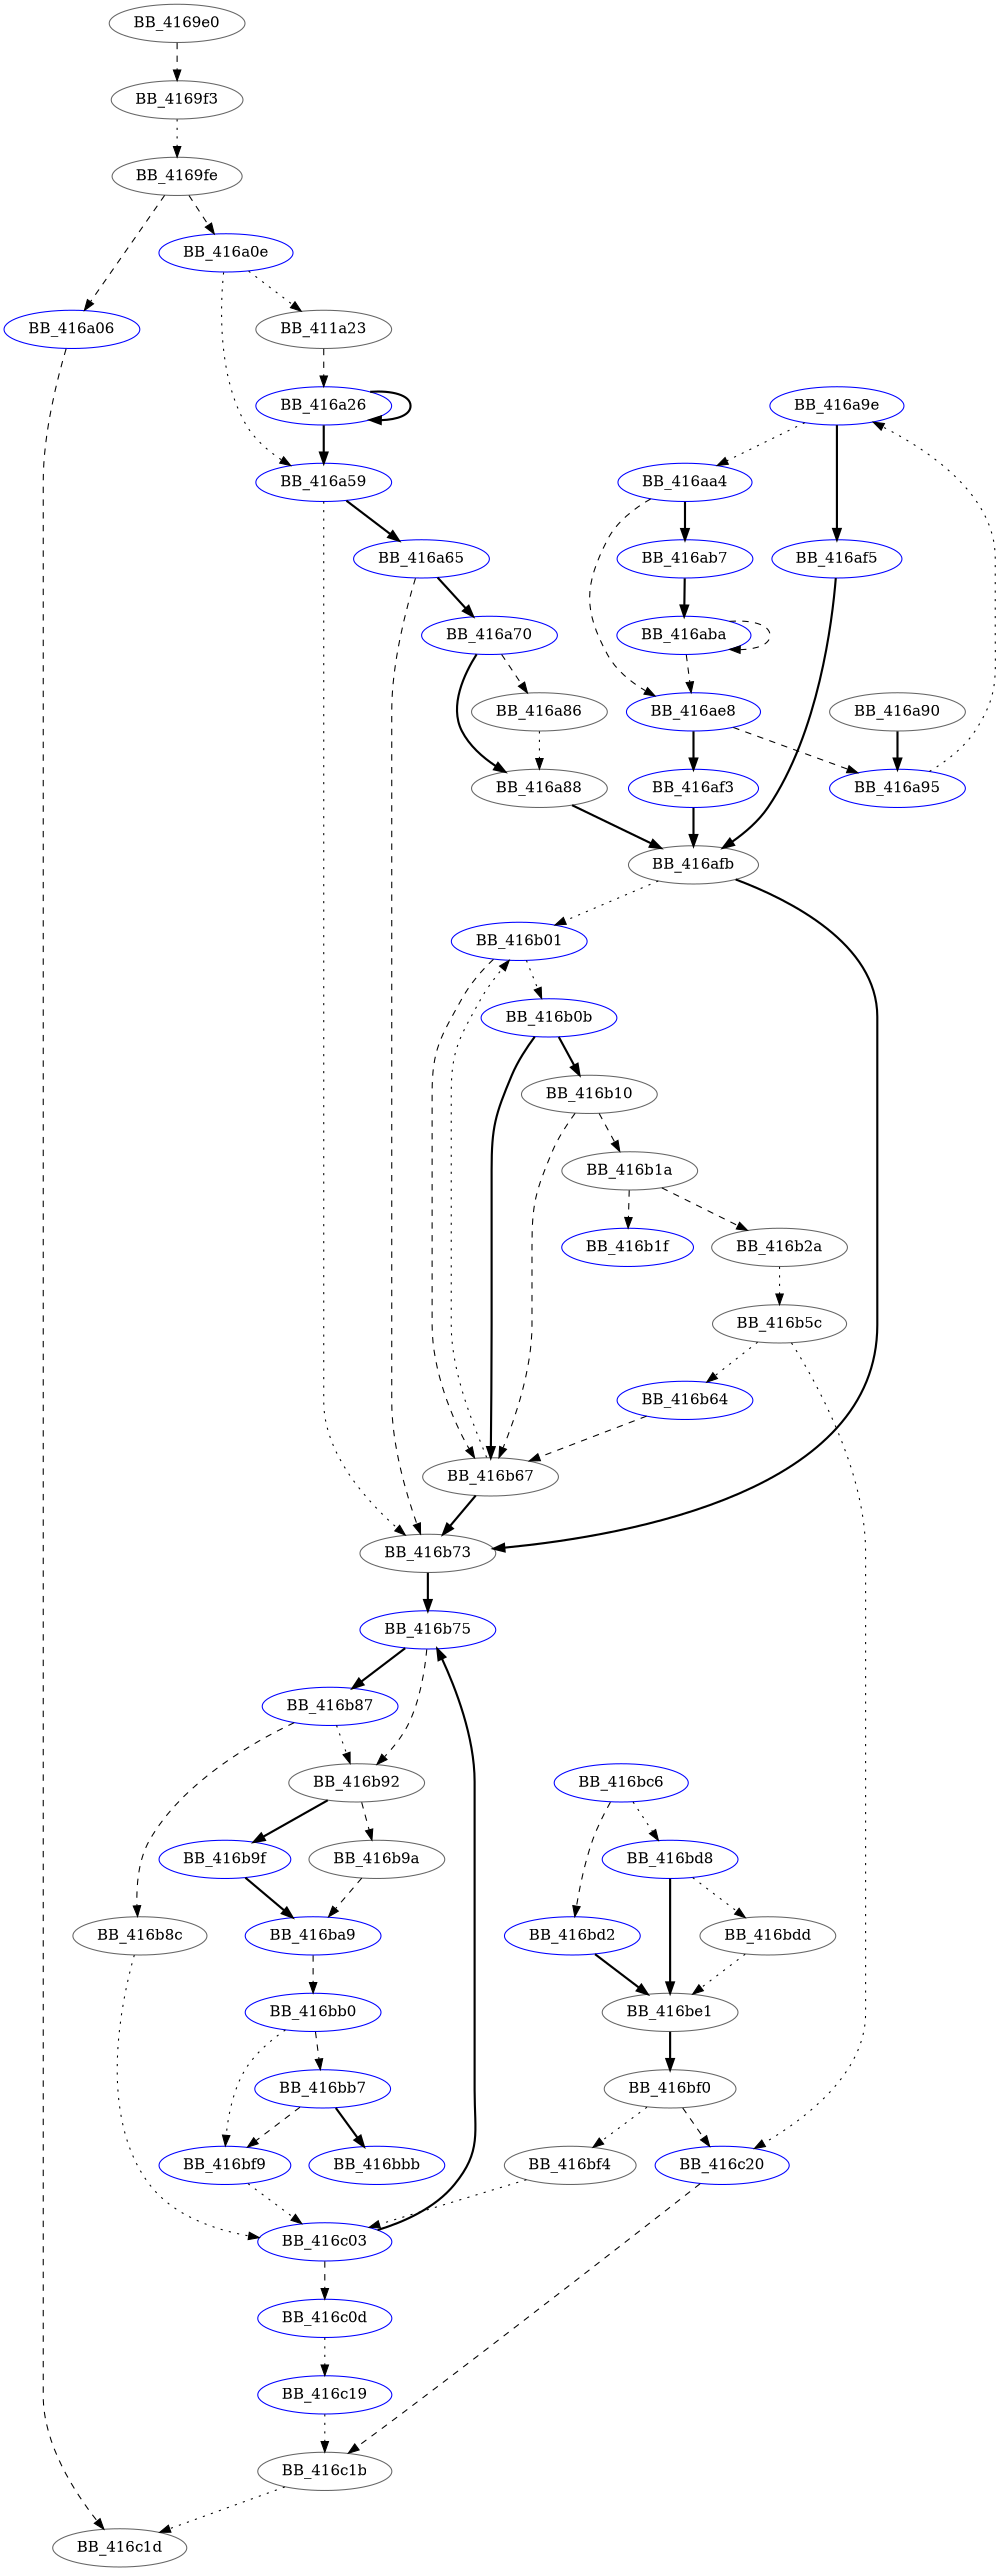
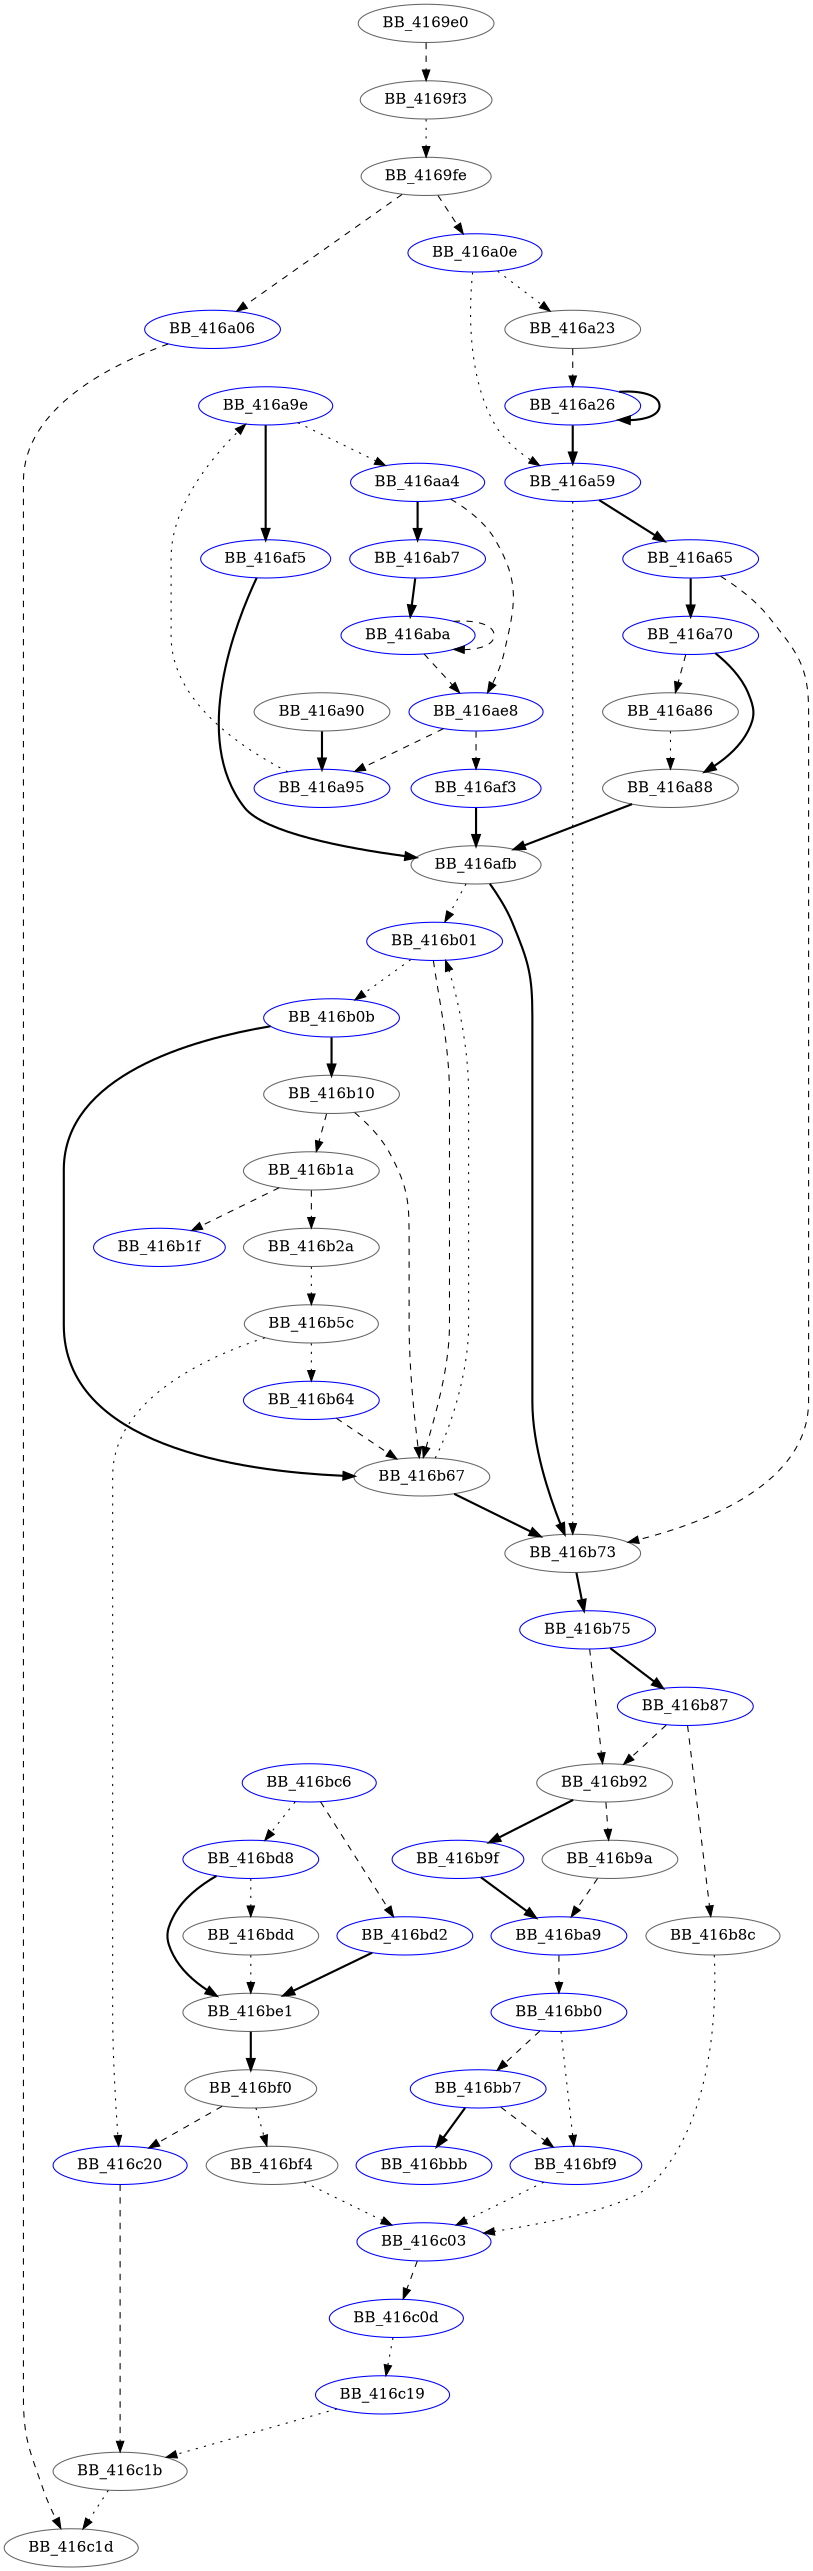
node "BB_411a23": label "BB_411a23" -> "BB_416a23"
edge "BB_416ae8" -> "BB_416af3": style bold -> dashed
edge "BB_416b87" -> "BB_416b92": style dotted -> dashed
edge "BB_416c03" -> "BB_416b75": removed
